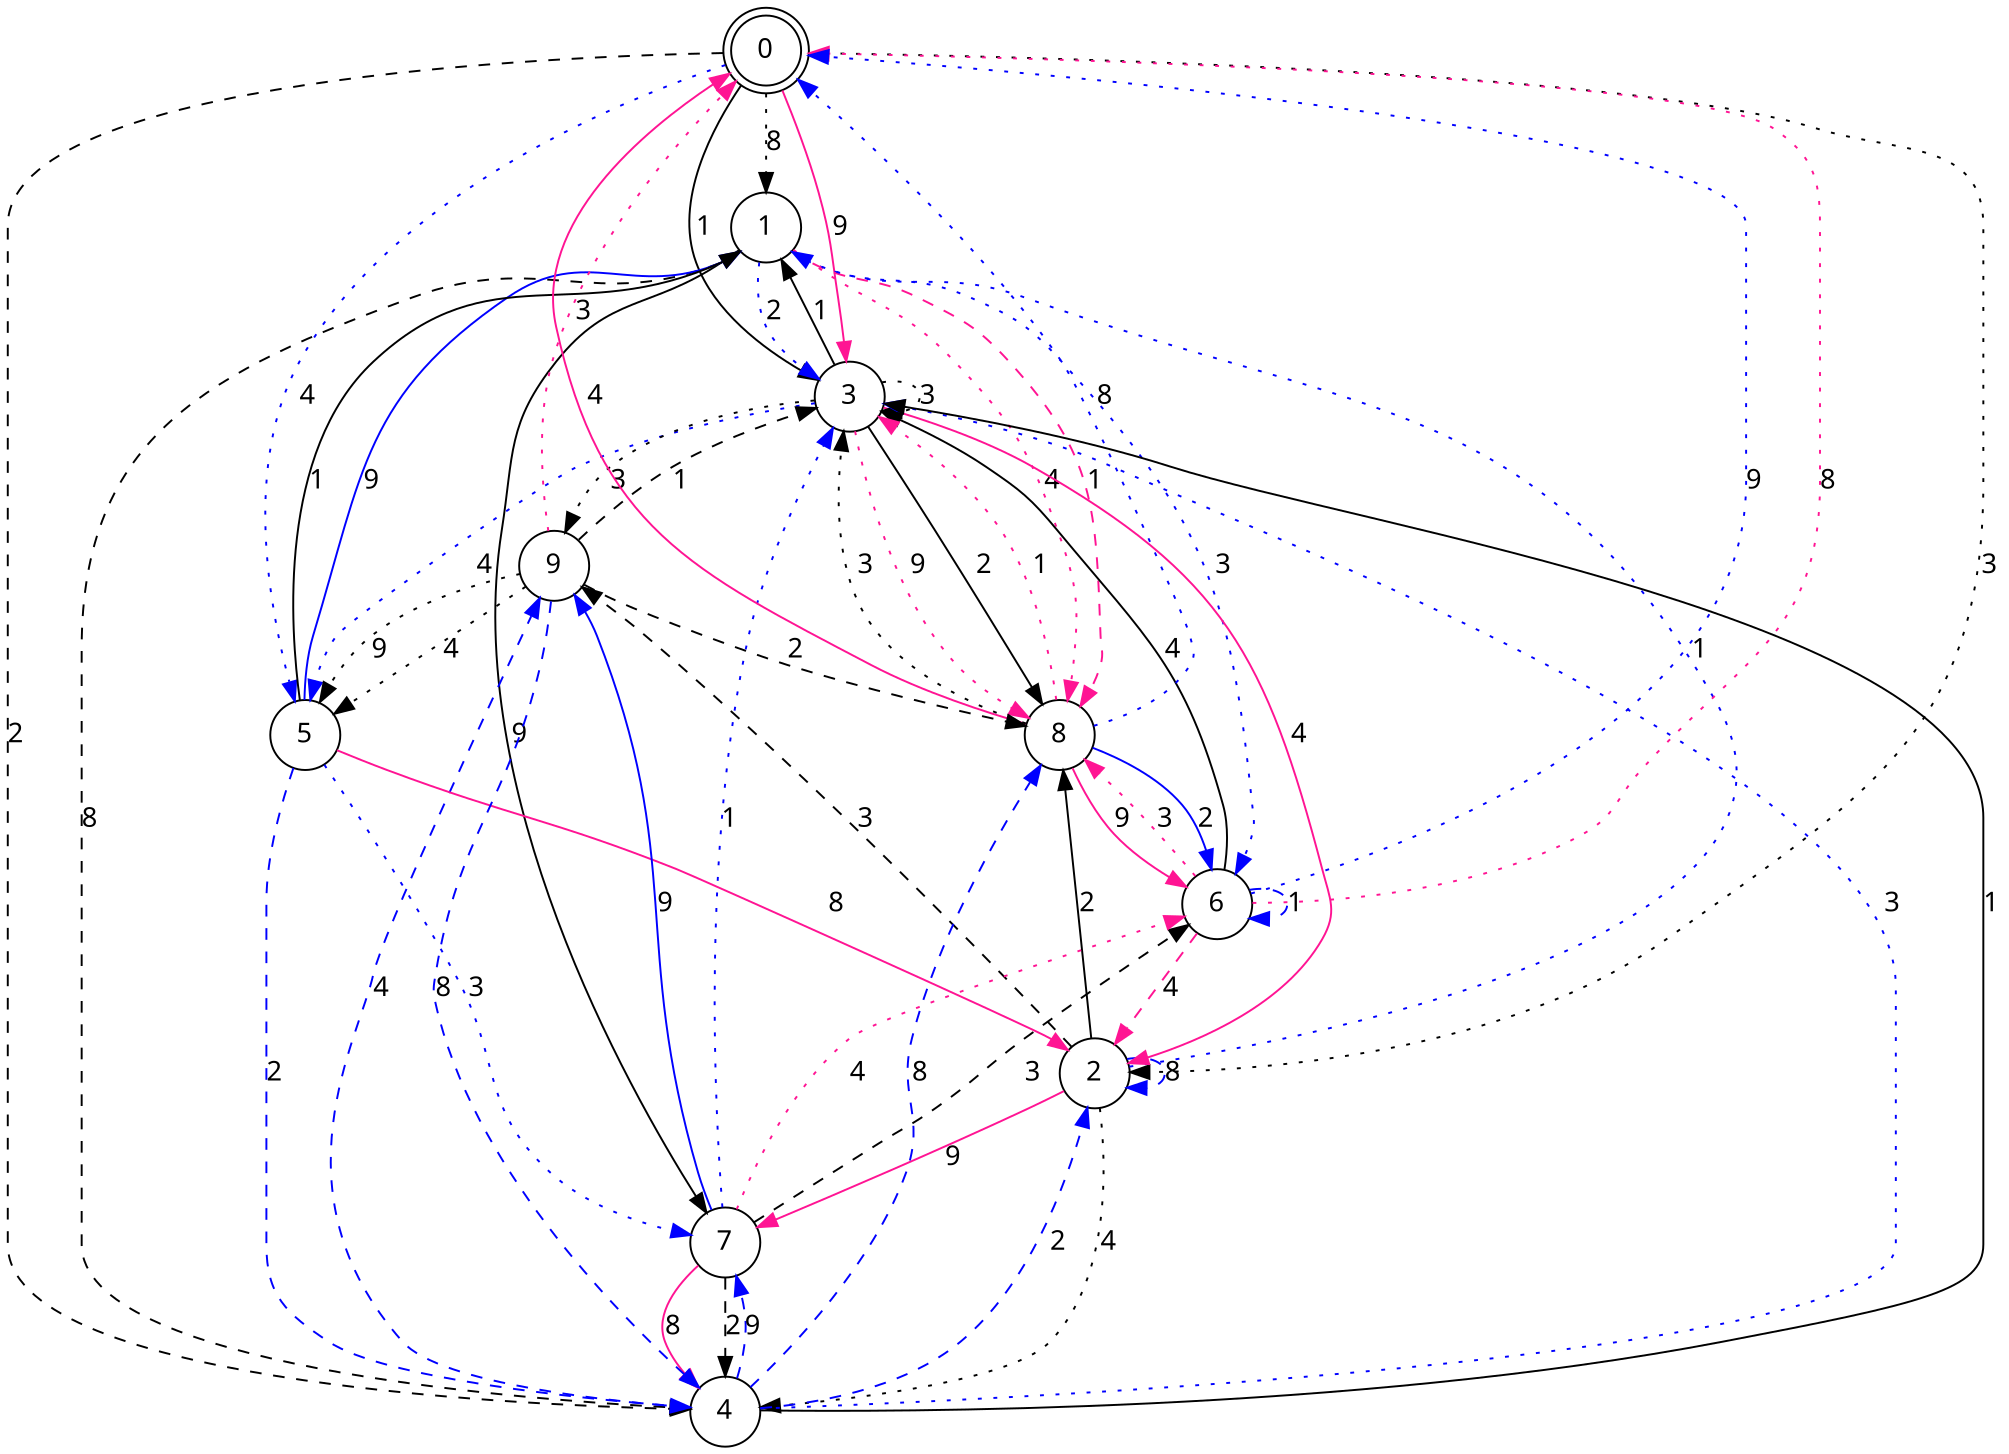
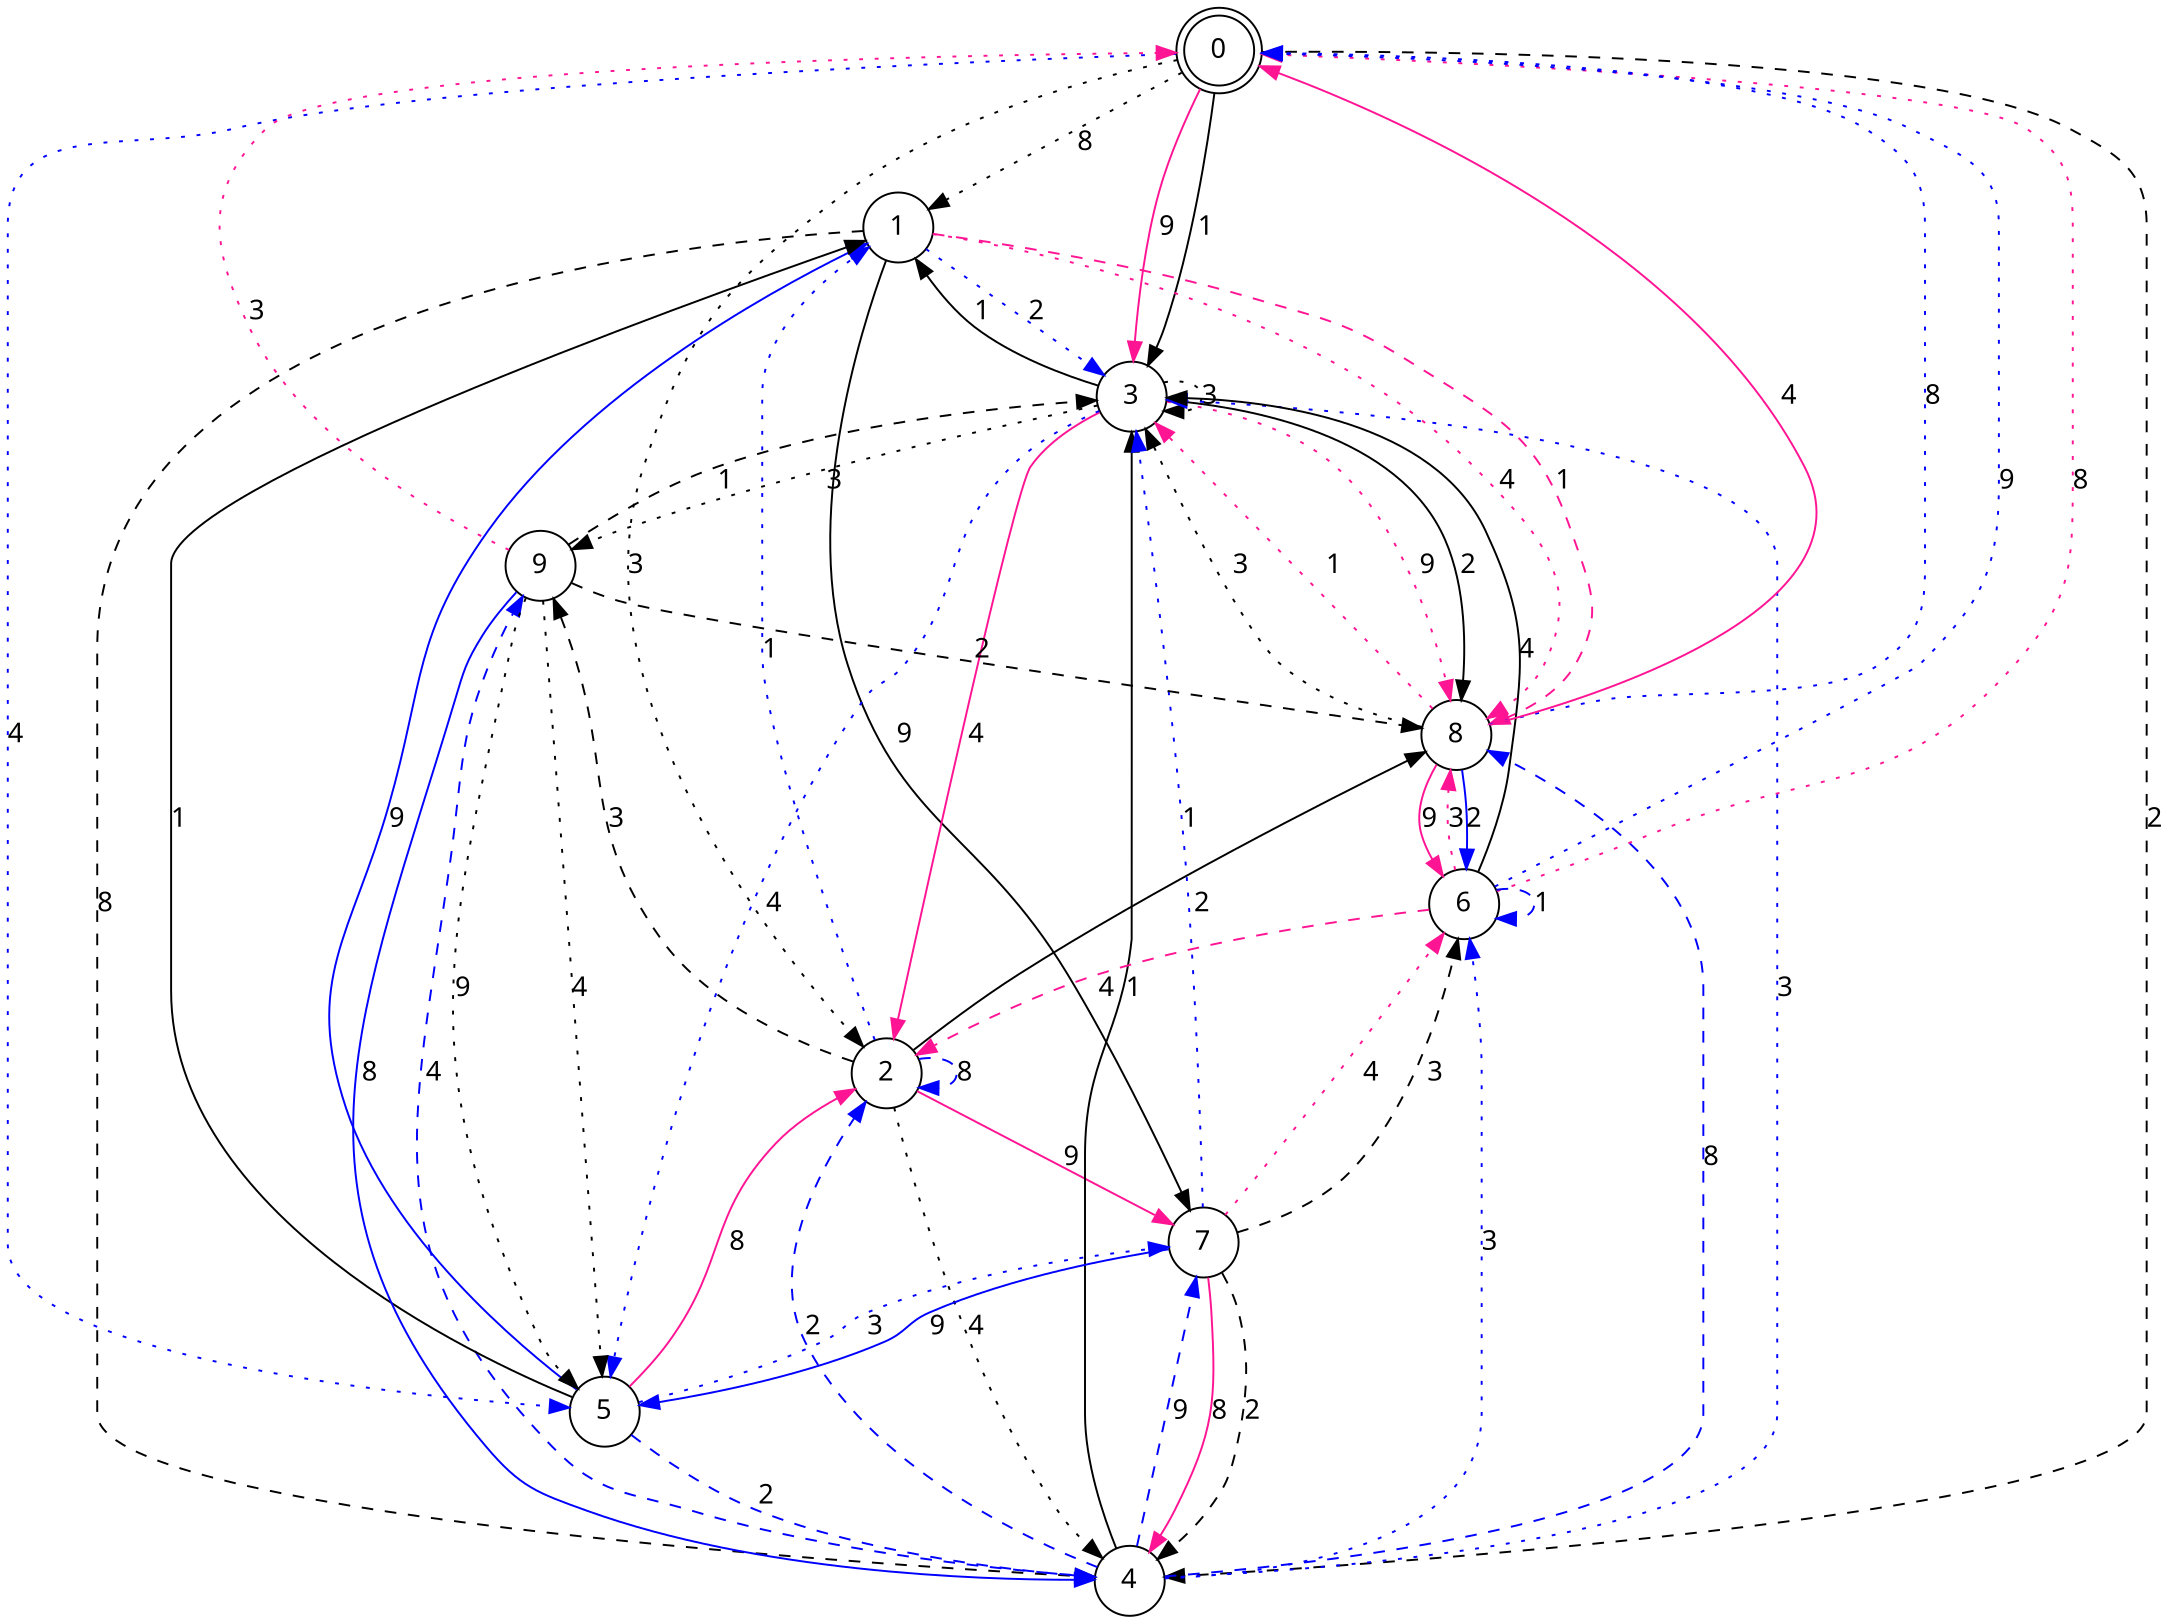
edge "1" -> "6": now "4" -> "6"
edge "7" -> "9": now "7" -> "5"
edge "9" -> "4": style dashed -> solid
